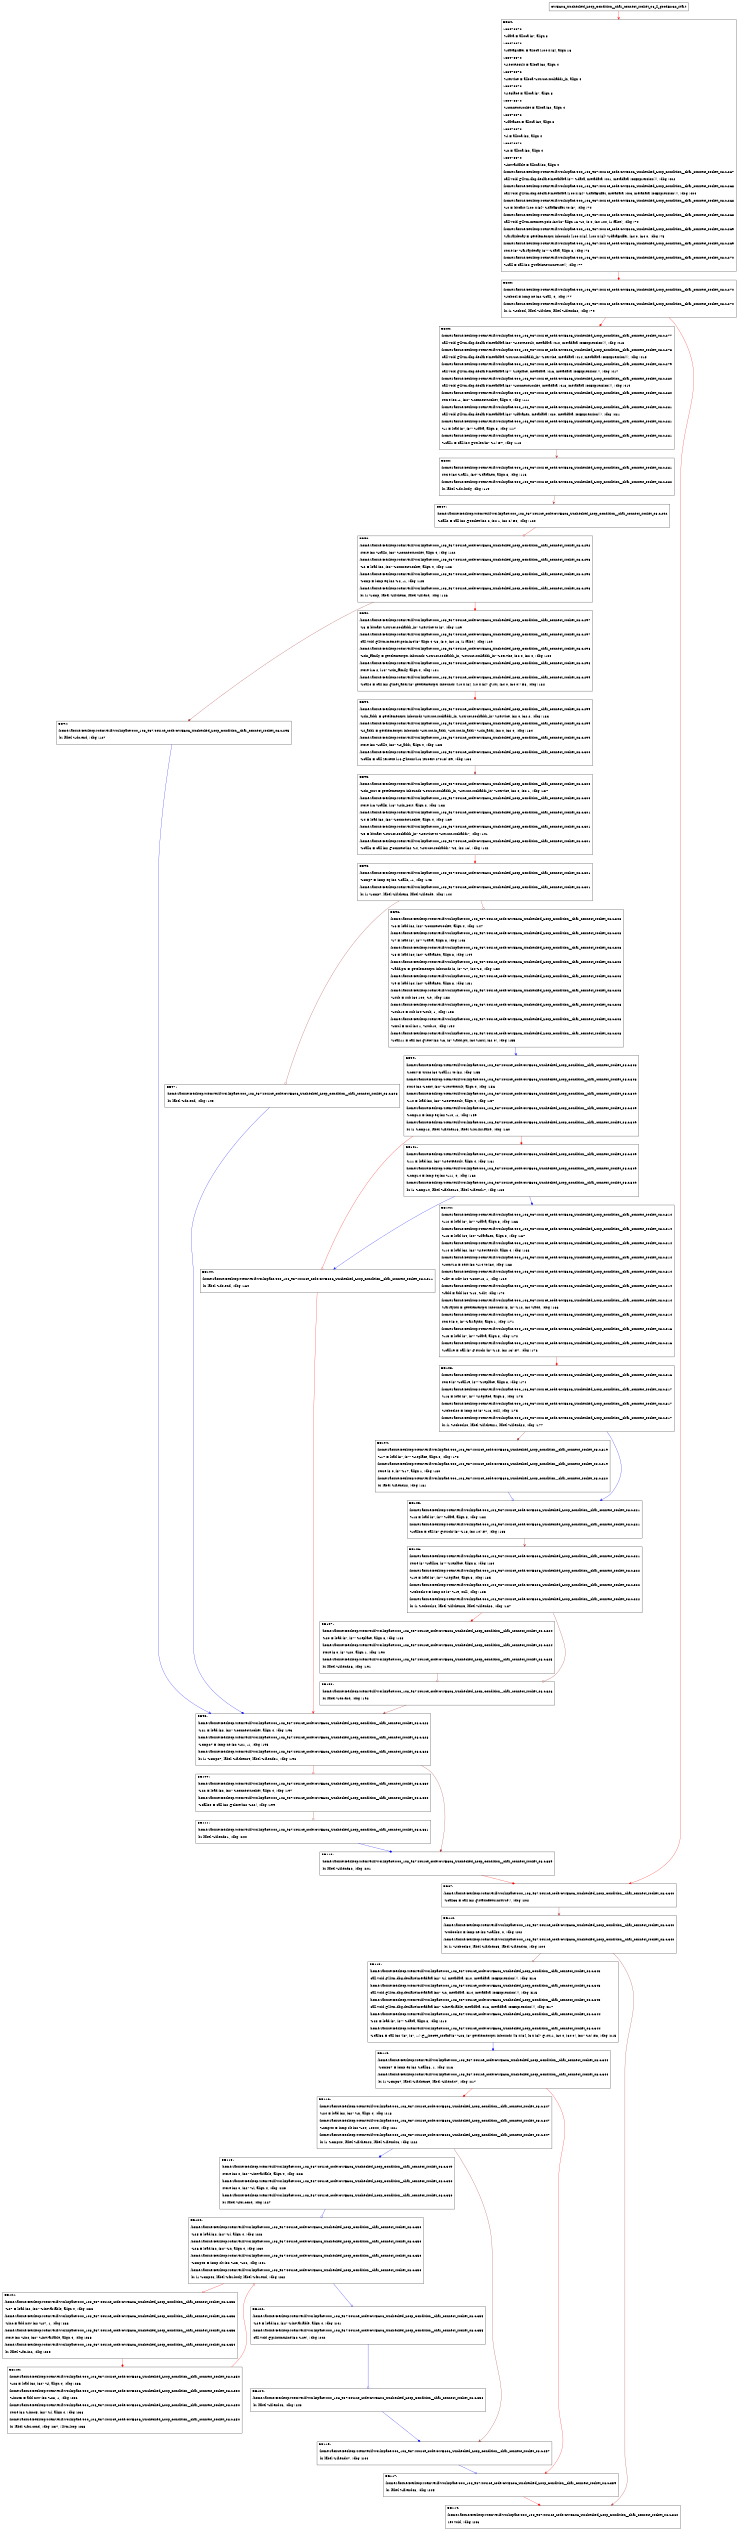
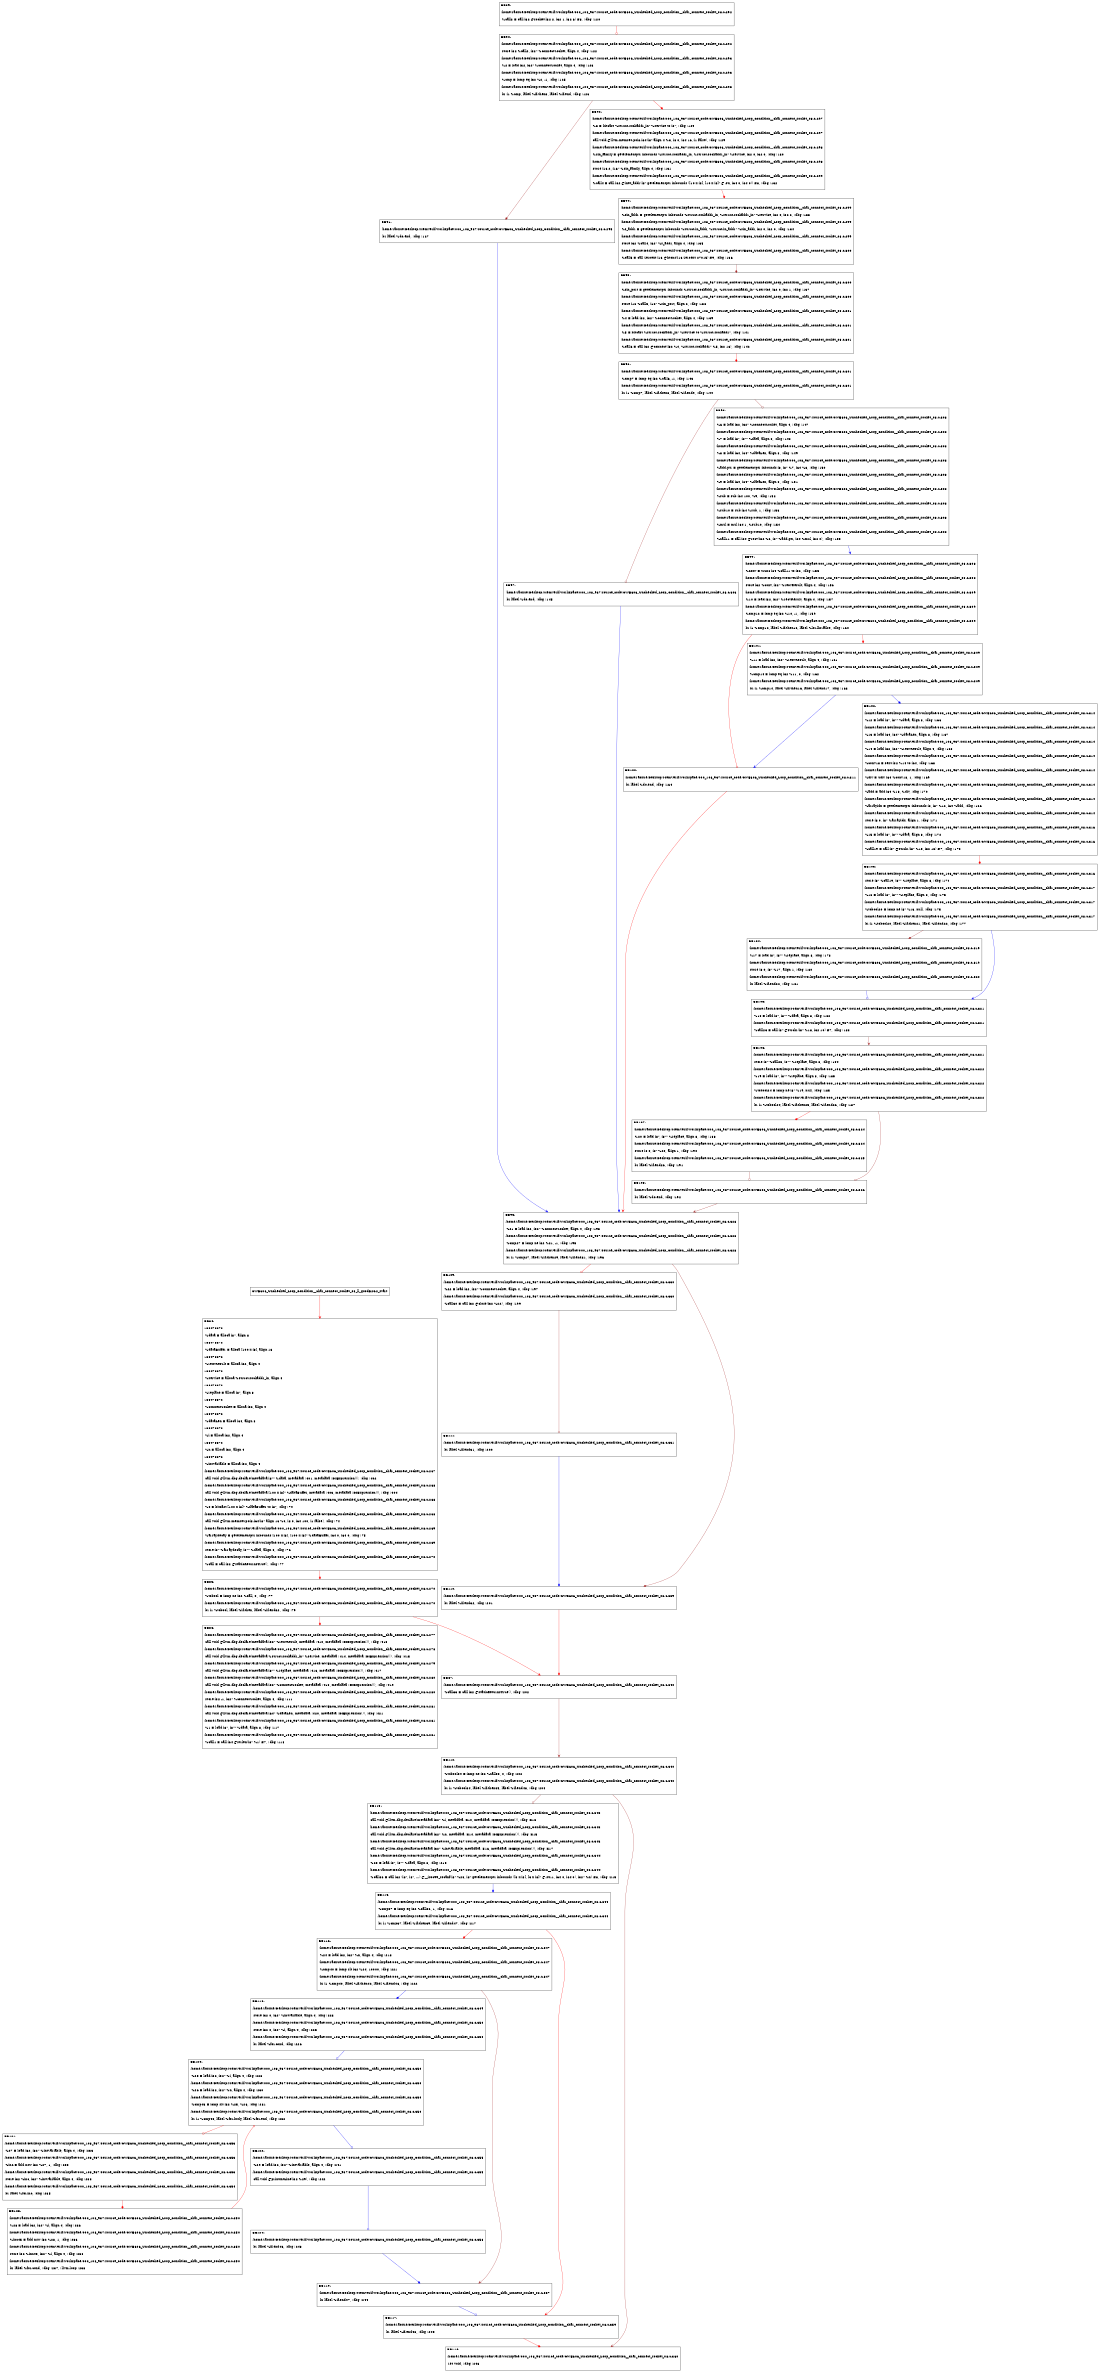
node "BB88:": removed
node "BB118:": text "br label %for.cond, !dbg !227" -> "br label %for.cond, !dbg !226"
